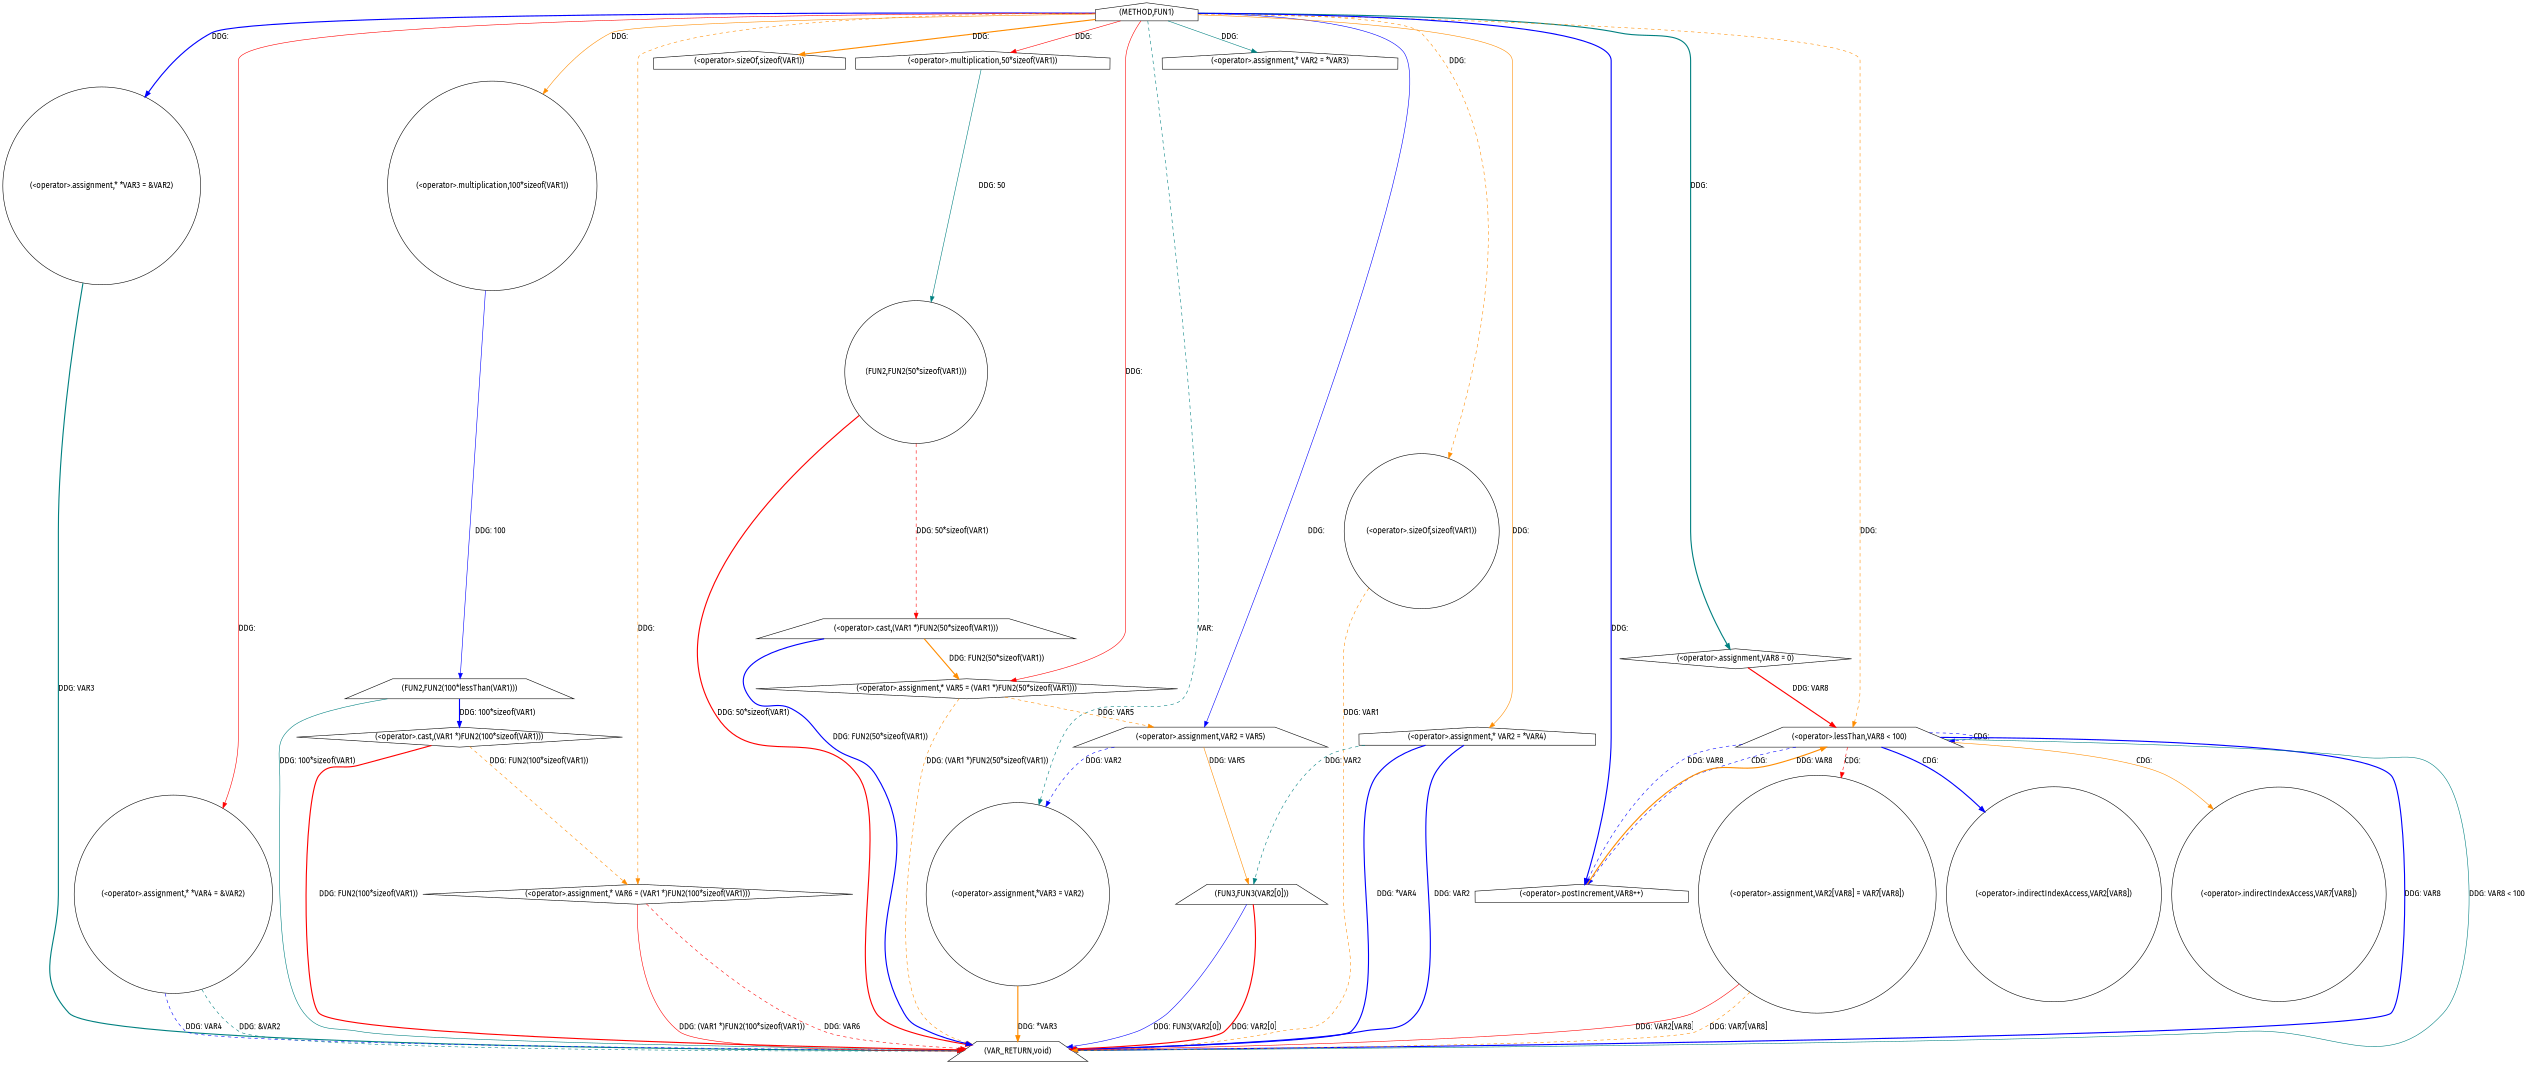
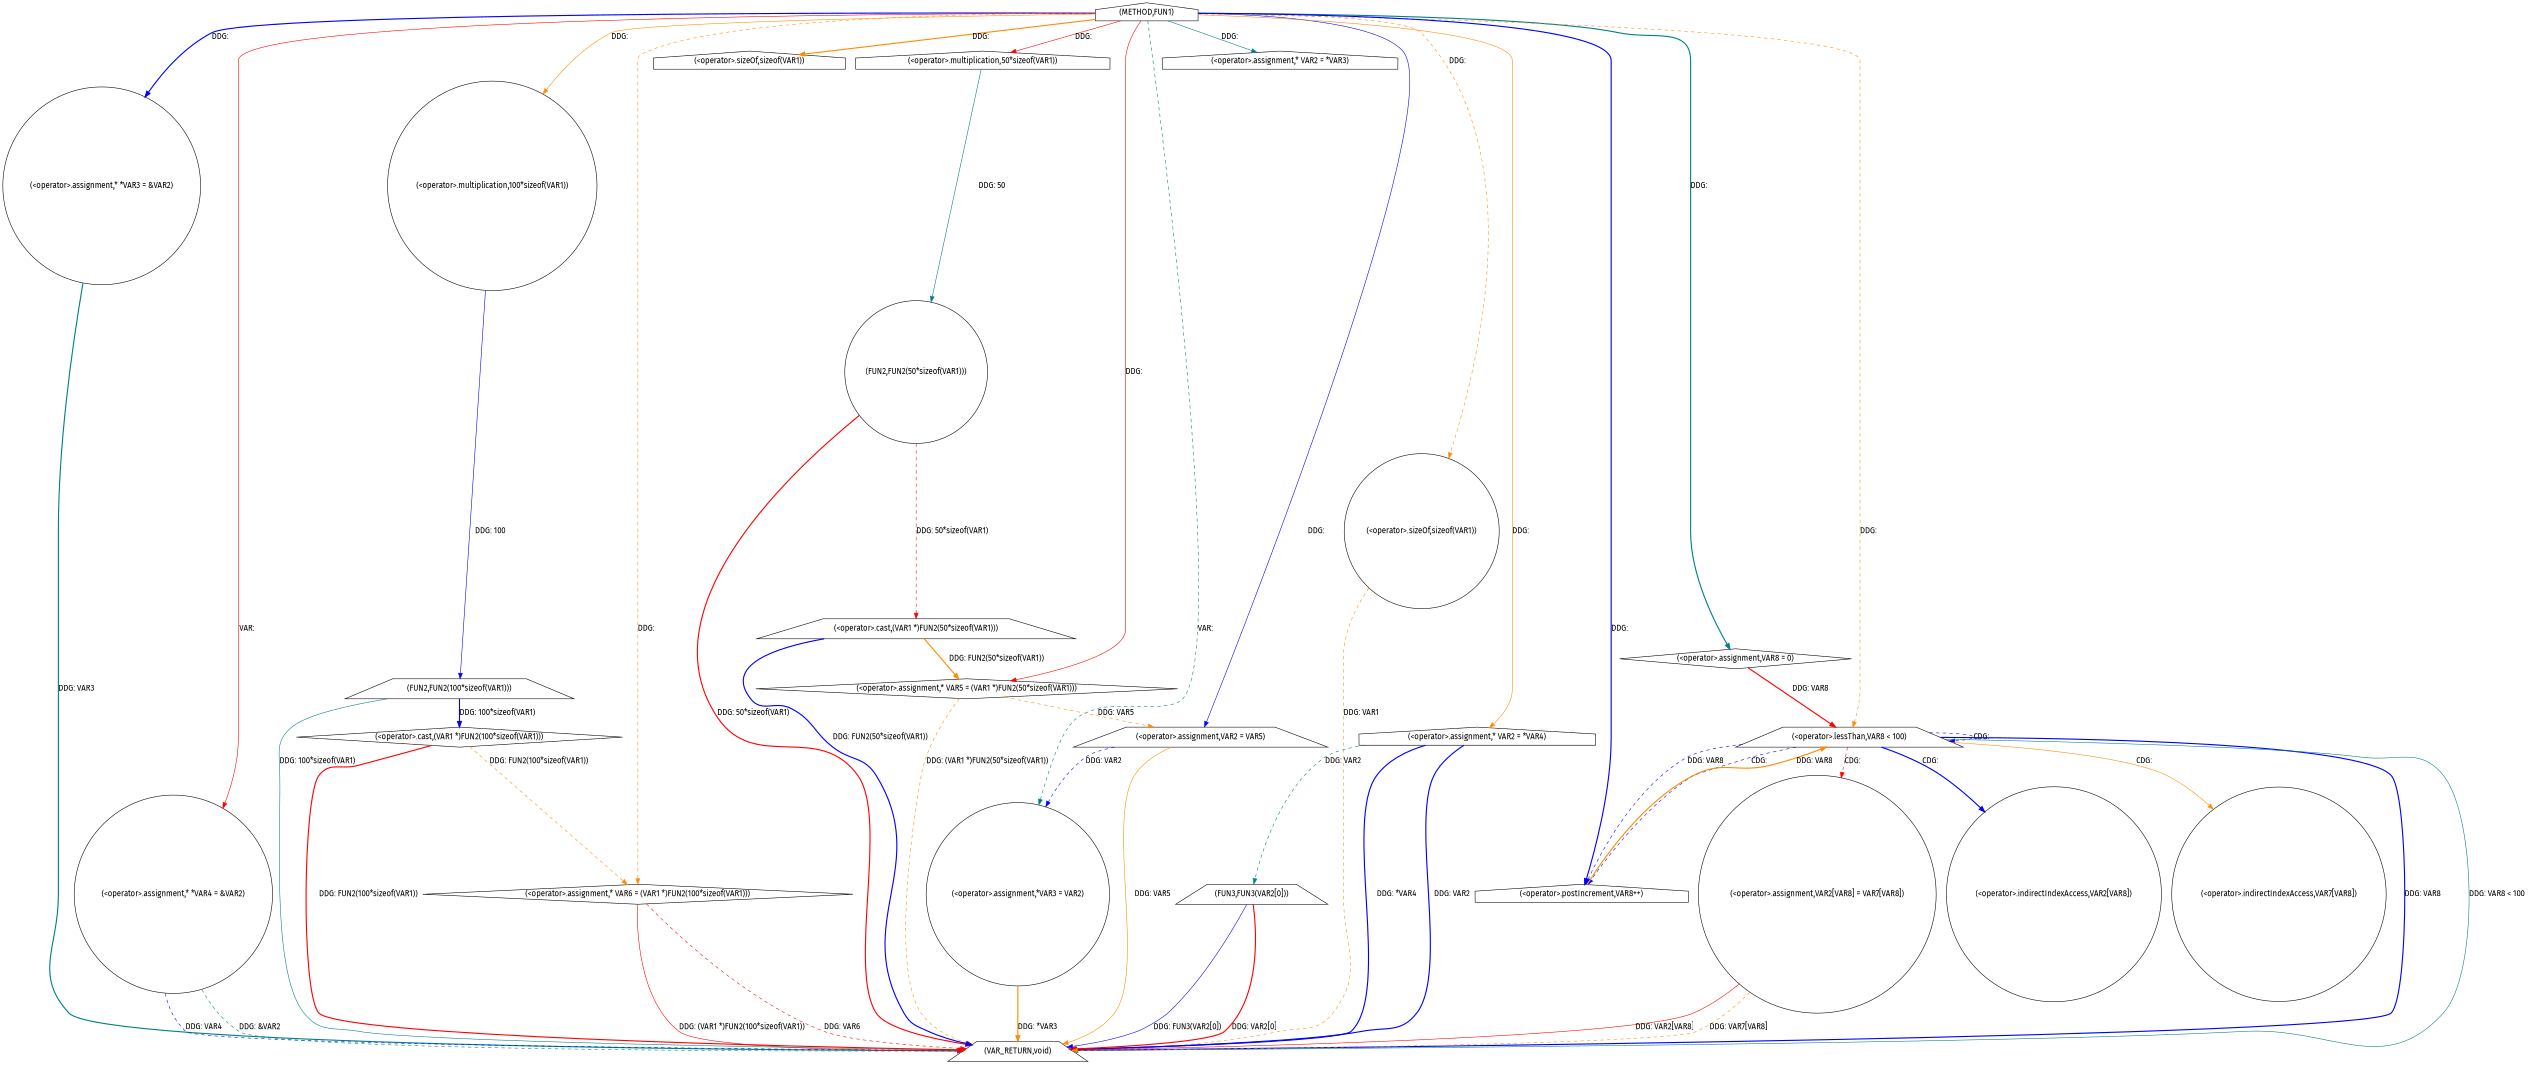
edge "(METHOD,FUN1)" -> "(<operator>.assignment,* *VAR4 = &VAR2)": label "DDG: " -> "VAR: "
node "(FUN2,FUN2(100*lessThan(VAR1)))": label "(FUN2,FUN2(100*lessThan(VAR1)))" -> "(FUN2,FUN2(100*sizeof(VAR1)))"
edge "(<operator>.assignment,VAR2 = VAR5)" -> "(FUN3,FUN3(VAR2[0]))": now "(<operator>.assignment,VAR2 = VAR5)" -> "(VAR_RETURN,void)"
